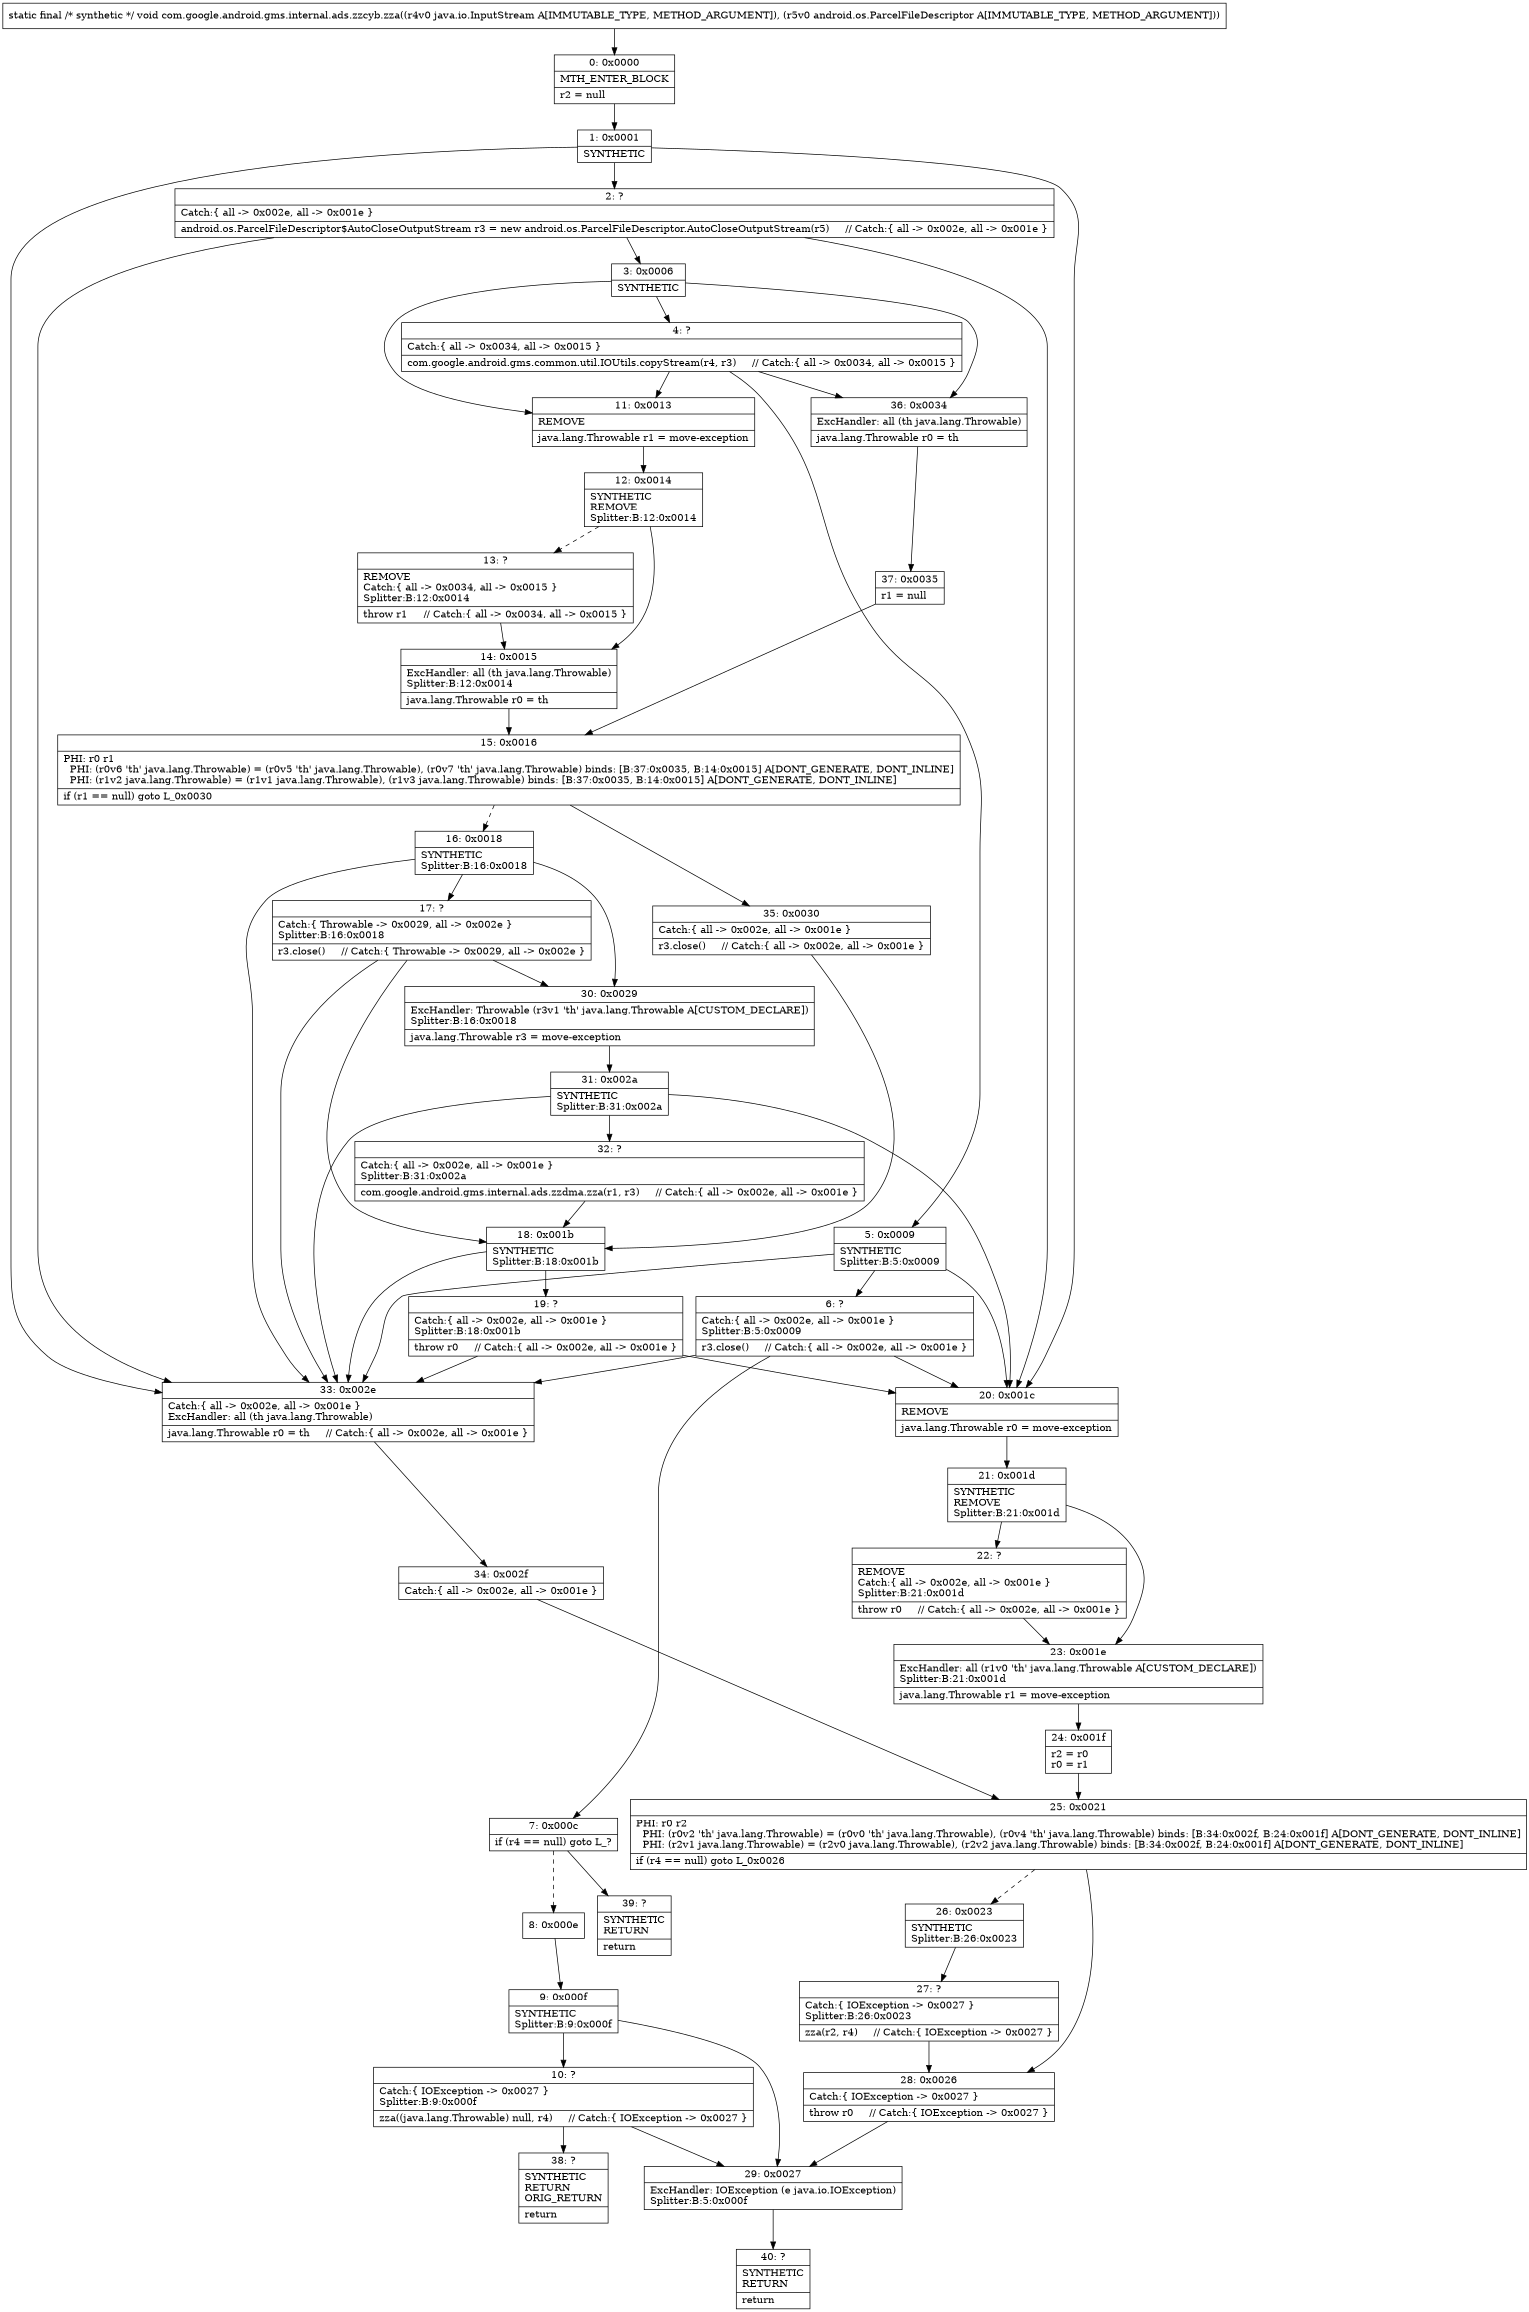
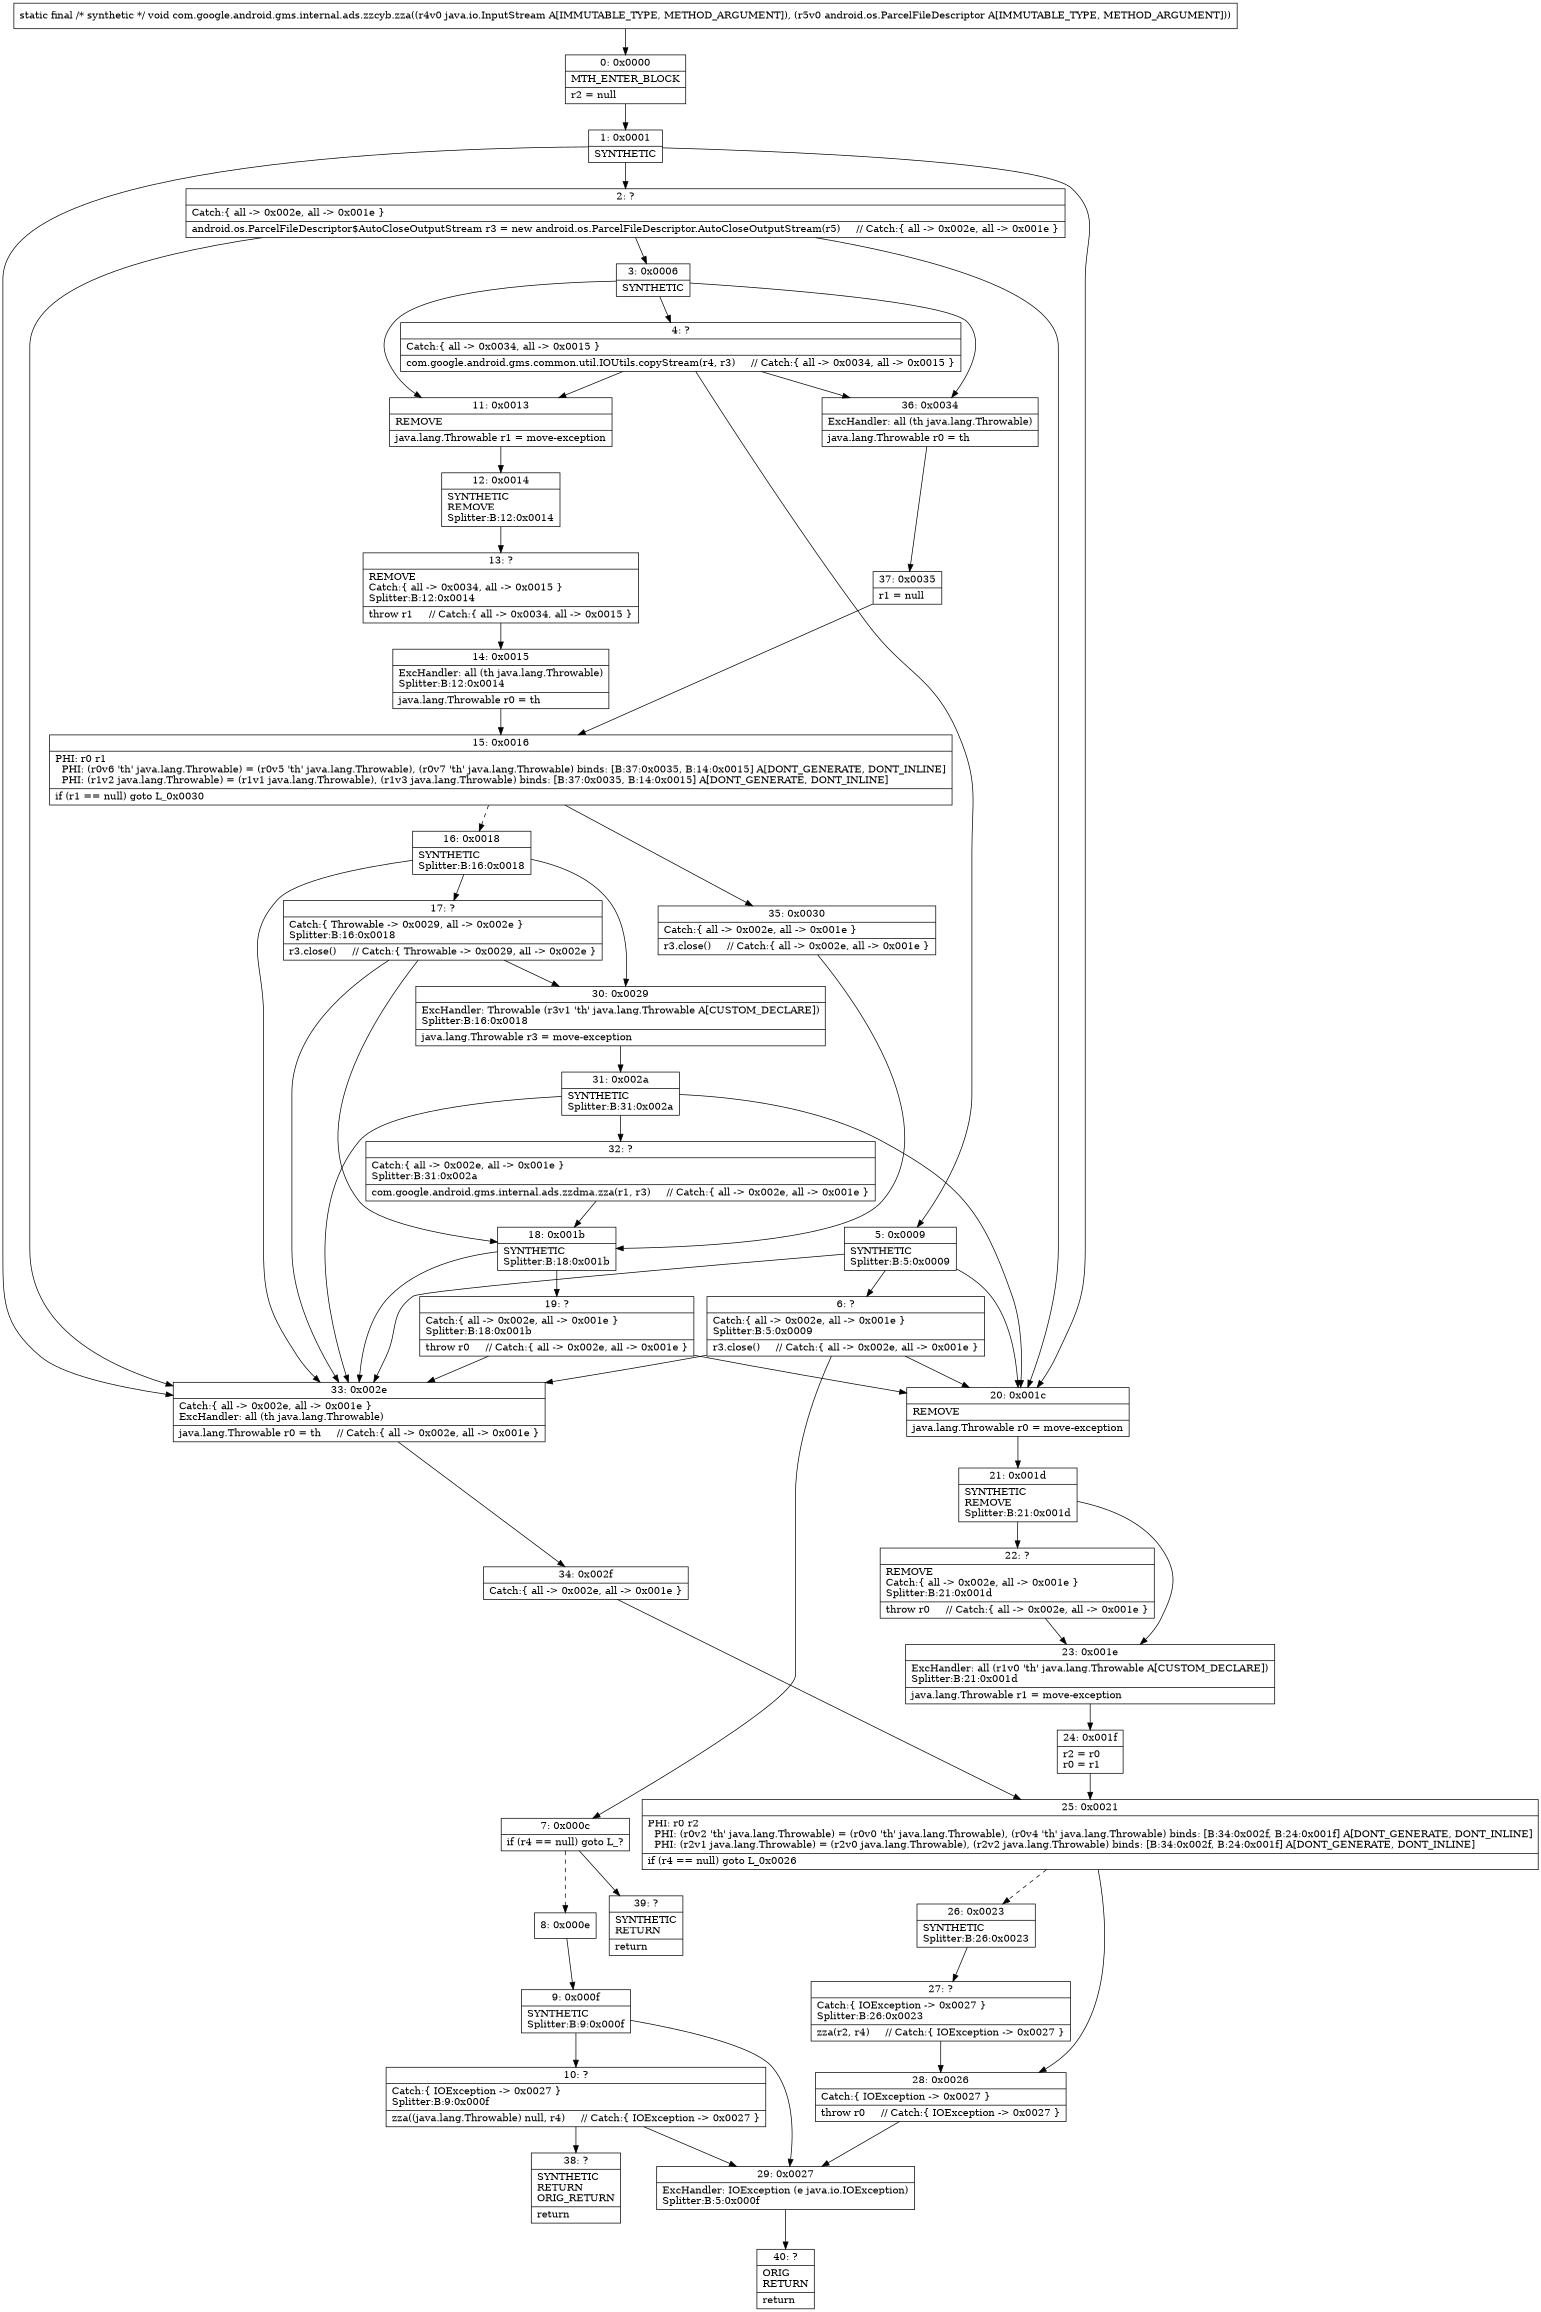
edge "12: 0x0014" -> "13: ?": style dashed -> solid
edge "12: 0x0014" -> "14: 0x0015": removed
node "40: ?": text "SYNTHETIC" -> "ORIG"
